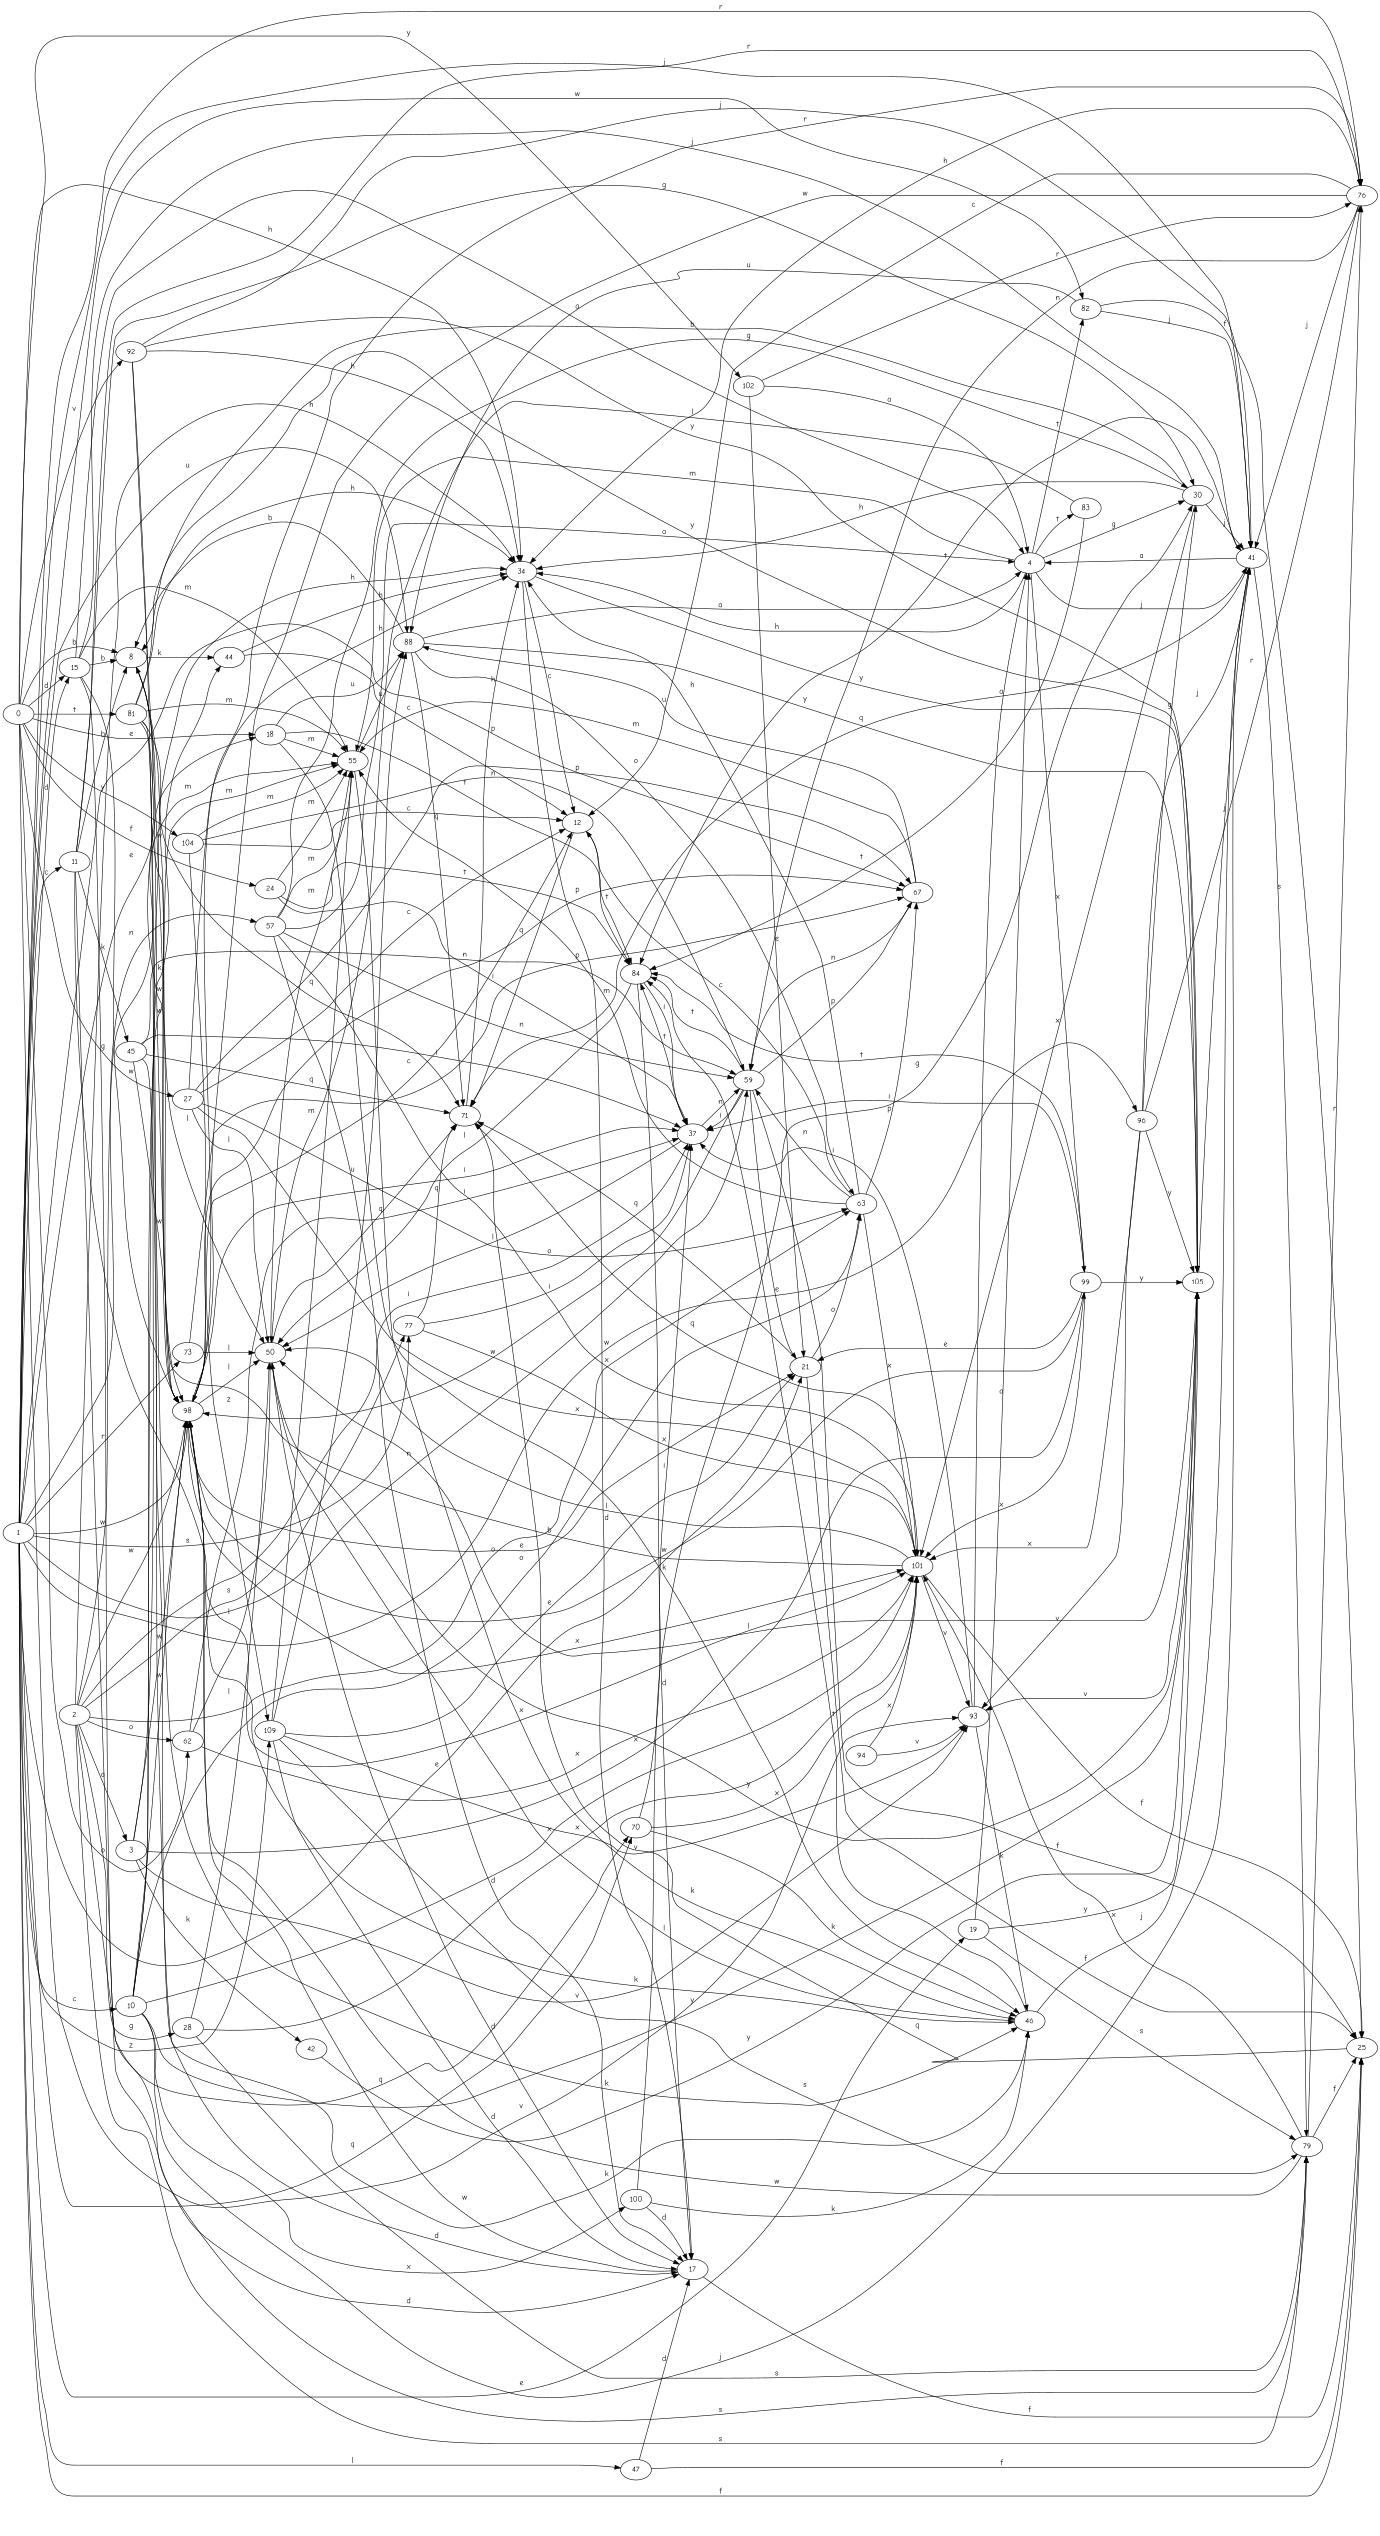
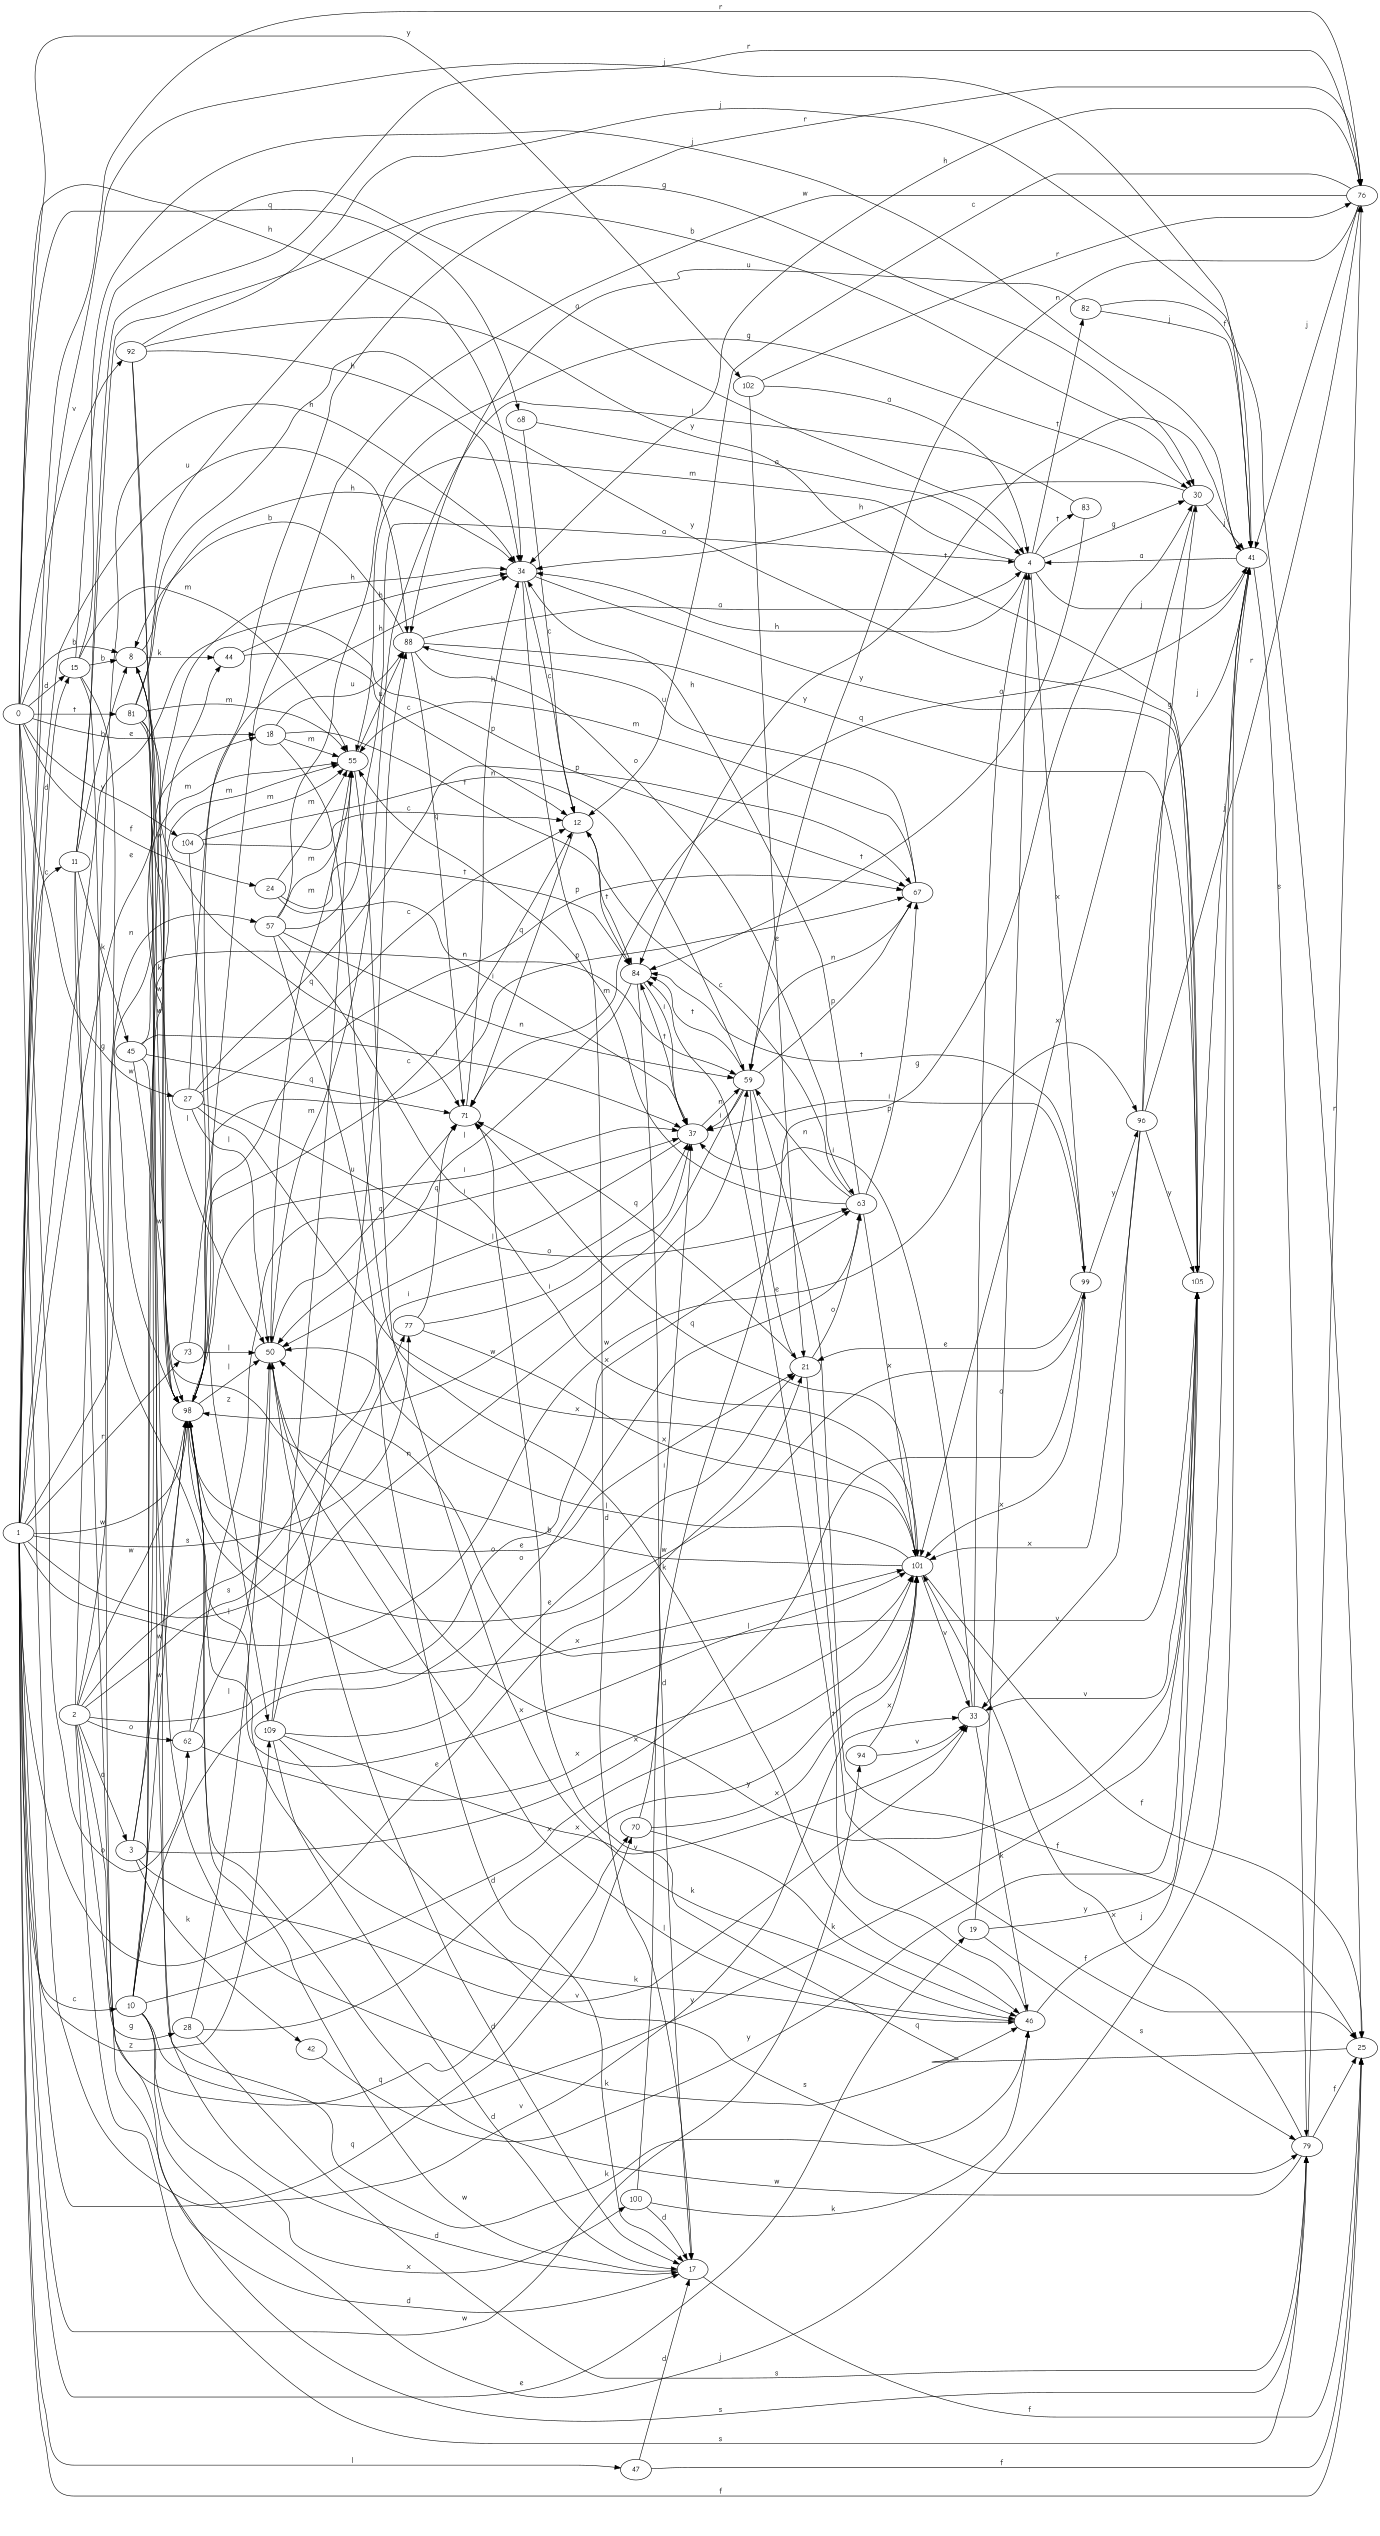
edge "30" -> "8": reversed
edge "1" -> "82": now "1" -> "94"
node "68": added
edge "99" -> "105": now "99" -> "96"
node "93": label "93" -> "33"
